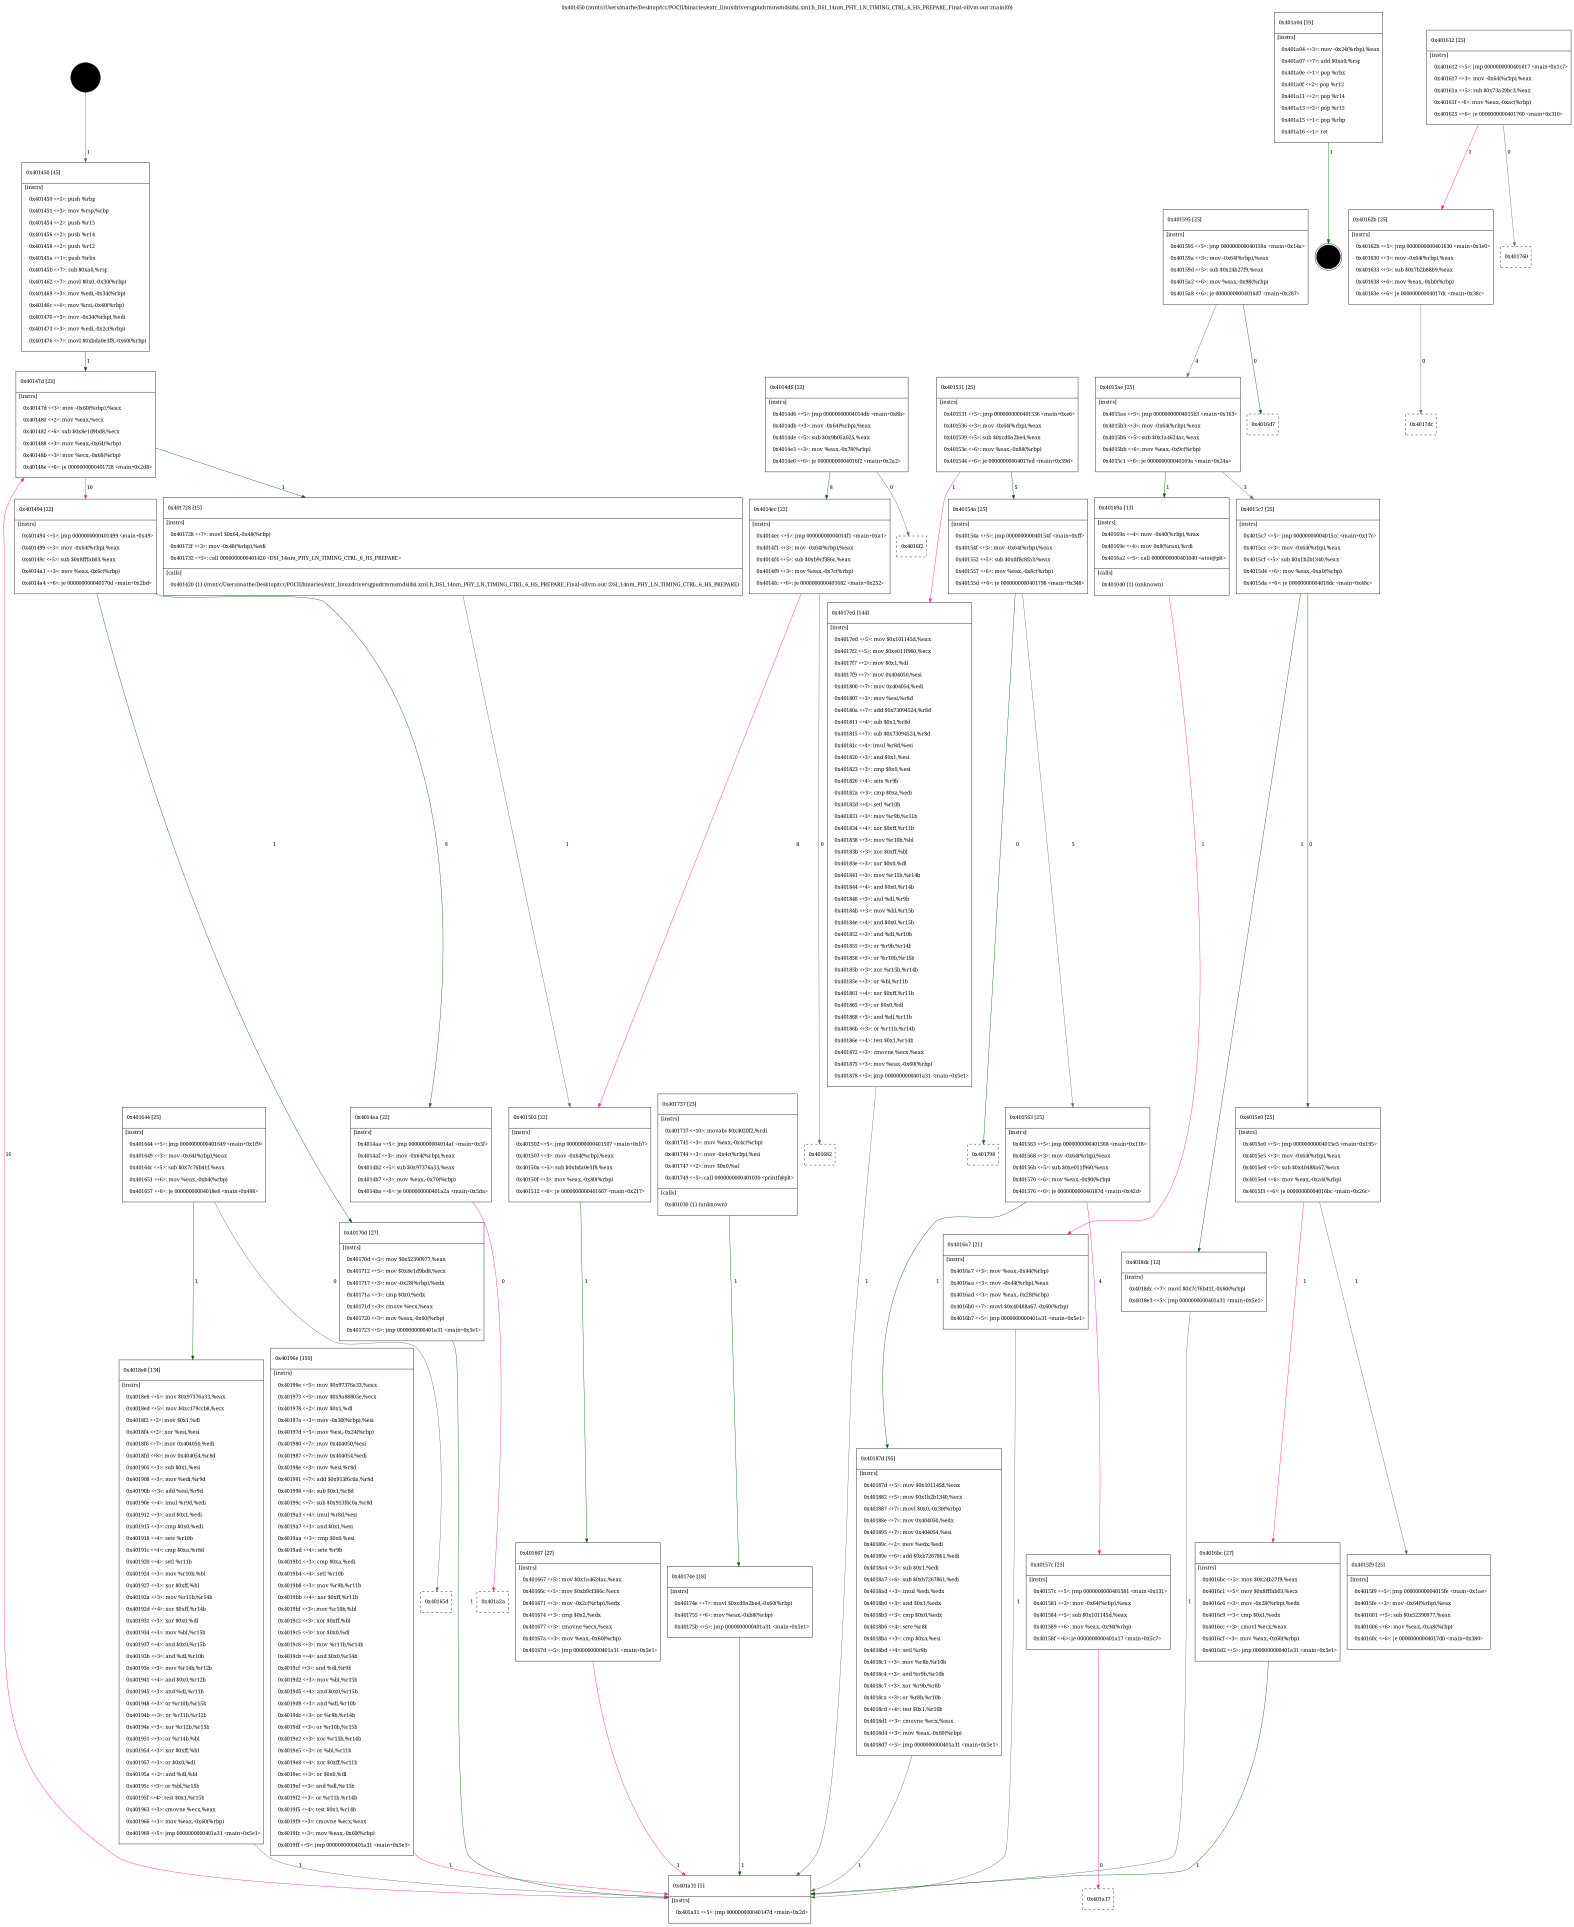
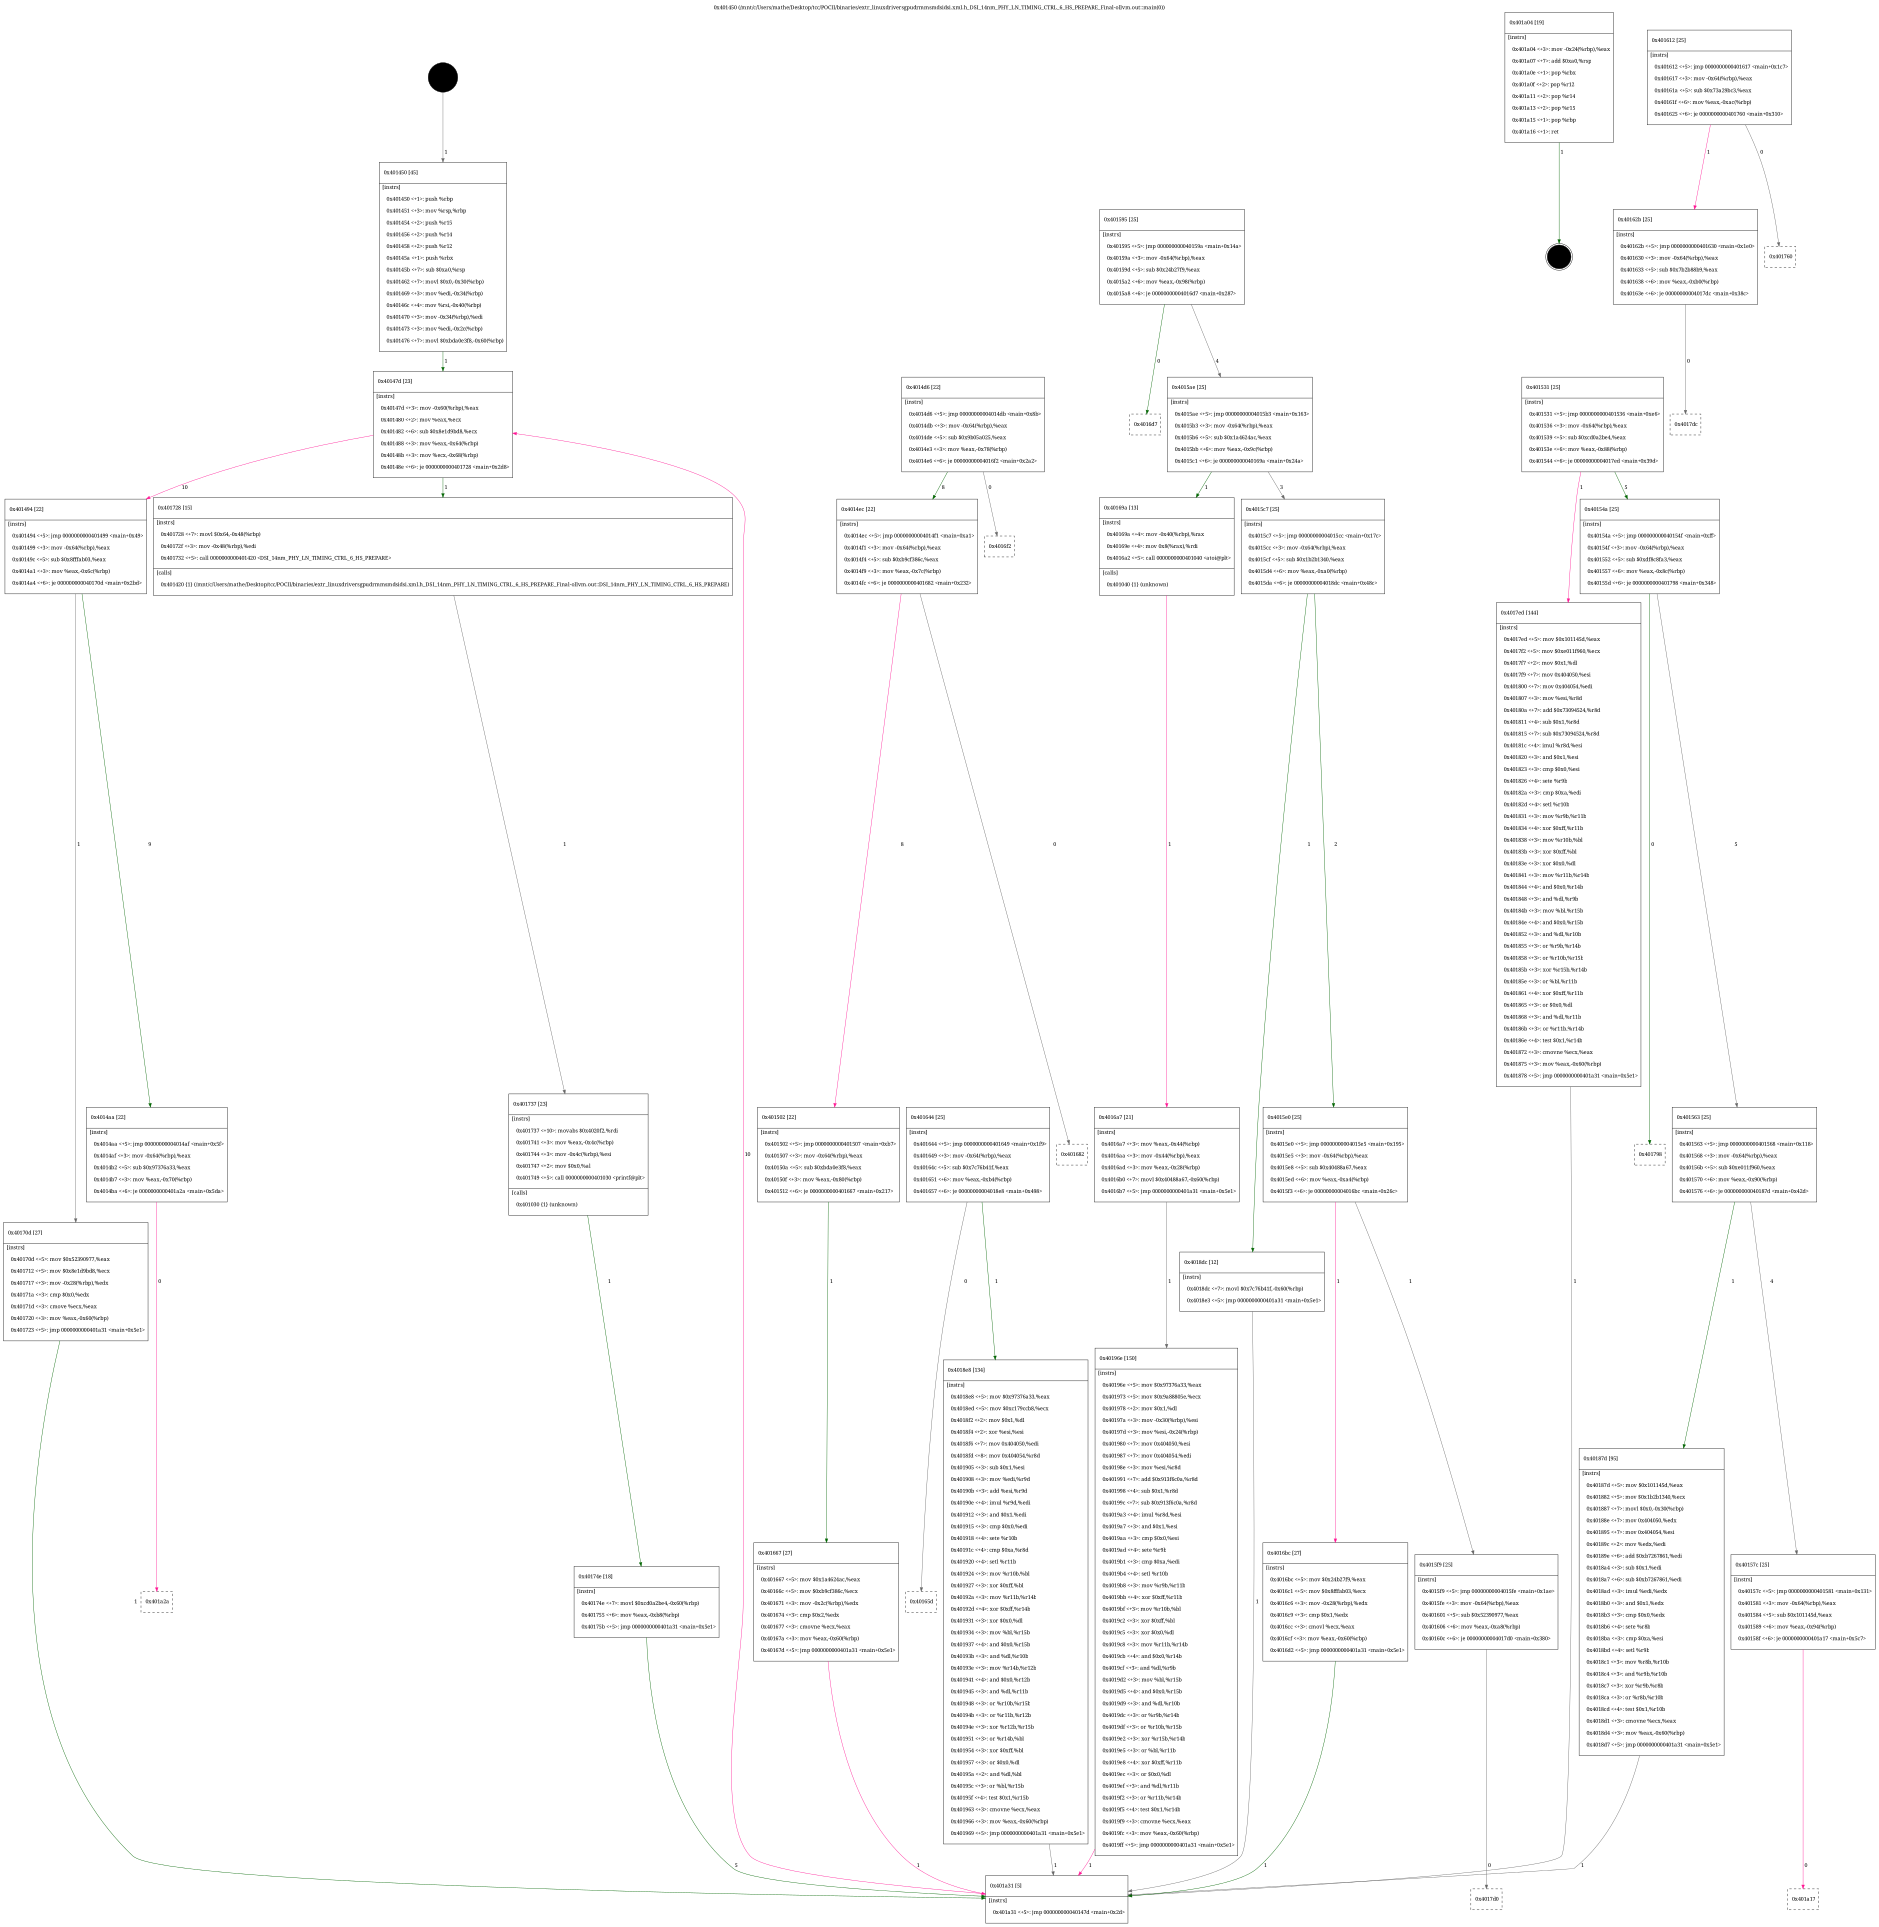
edge "0x4015c7 [25]" -> "0x4015e0 [25]": label " 0" -> " 2"
edge "0x401728 [15]" -> "0x401502 [22]": now "0x401728 [15]" -> "0x401737 [23]"
edge "0x401494 [22]" -> "0x40170d [27]": color darkgreen -> gray40
edge "0x401563 [25]" -> "0x40157c [25]": color deeppink -> gray40
edge "0x4016a7 [21]" -> "0x401a31 [5]": now "0x4016a7 [21]" -> "0x40196e [150]"
edge "0x40174e [18]" -> "0x401a31 [5]": label " 1" -> " 5"
node "0x4017d0": added
